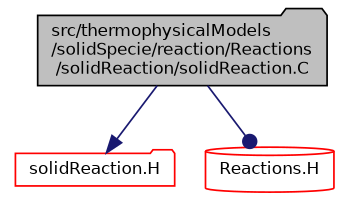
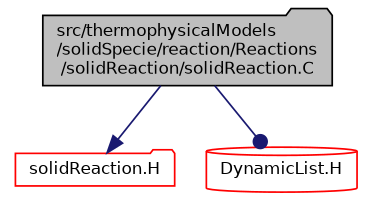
node "Reactions.H": label "Reactions.H" -> "DynamicList.H"
